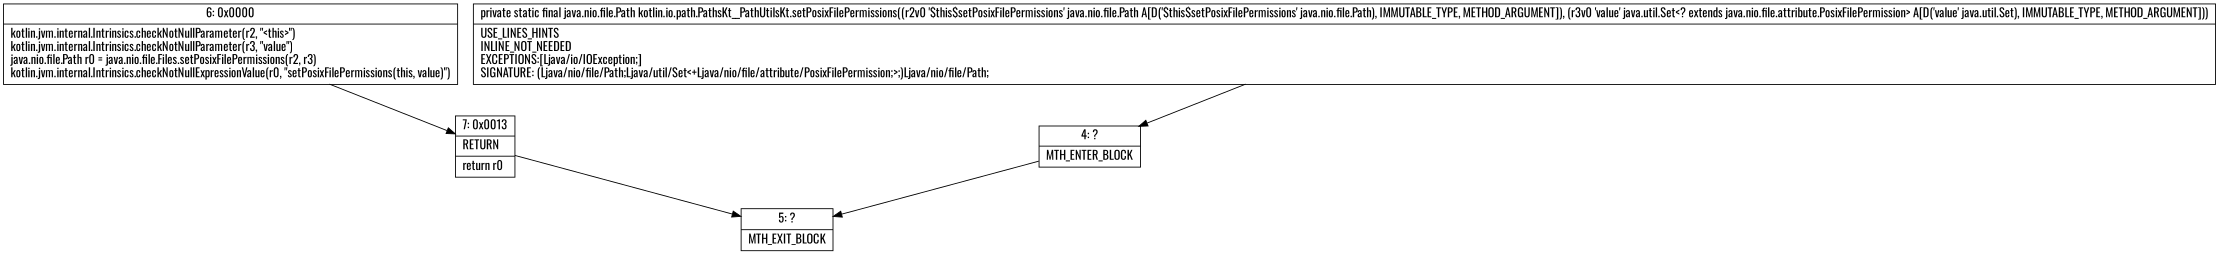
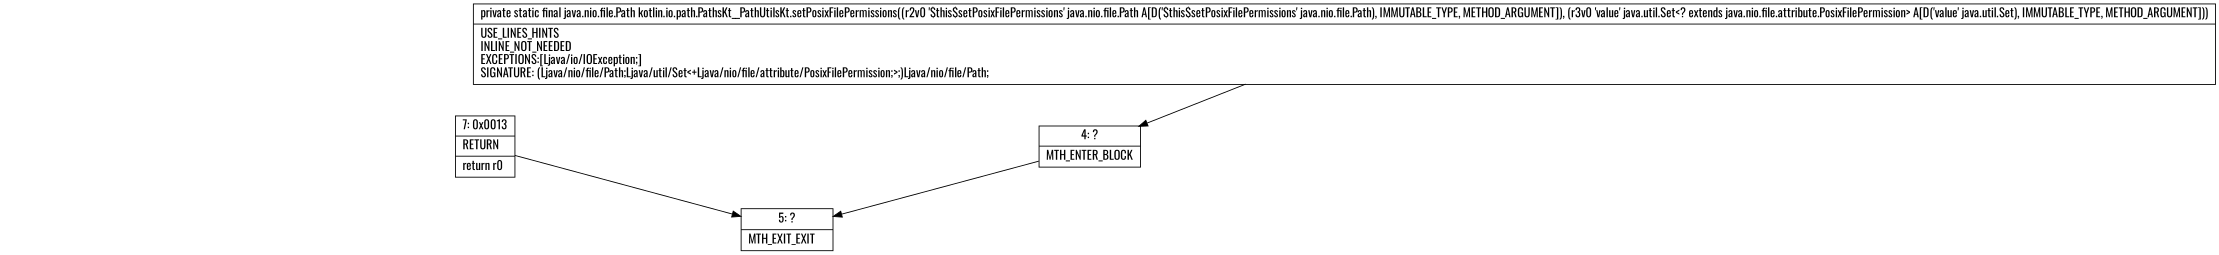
node "6: 0x0000": removed
node "5: ?": text "MTH_EXIT_BLOCK" -> "MTH_EXIT_EXIT"
